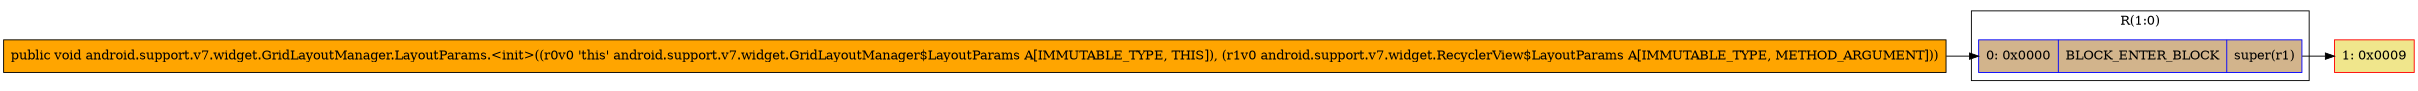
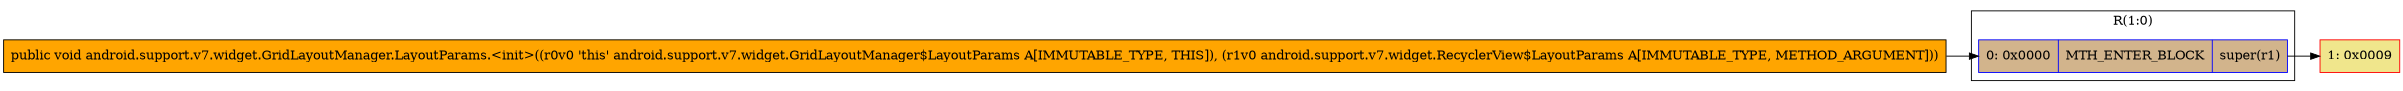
node "0: 0x0000": text "BLOCK_ENTER_BLOCK" -> "MTH_ENTER_BLOCK"
